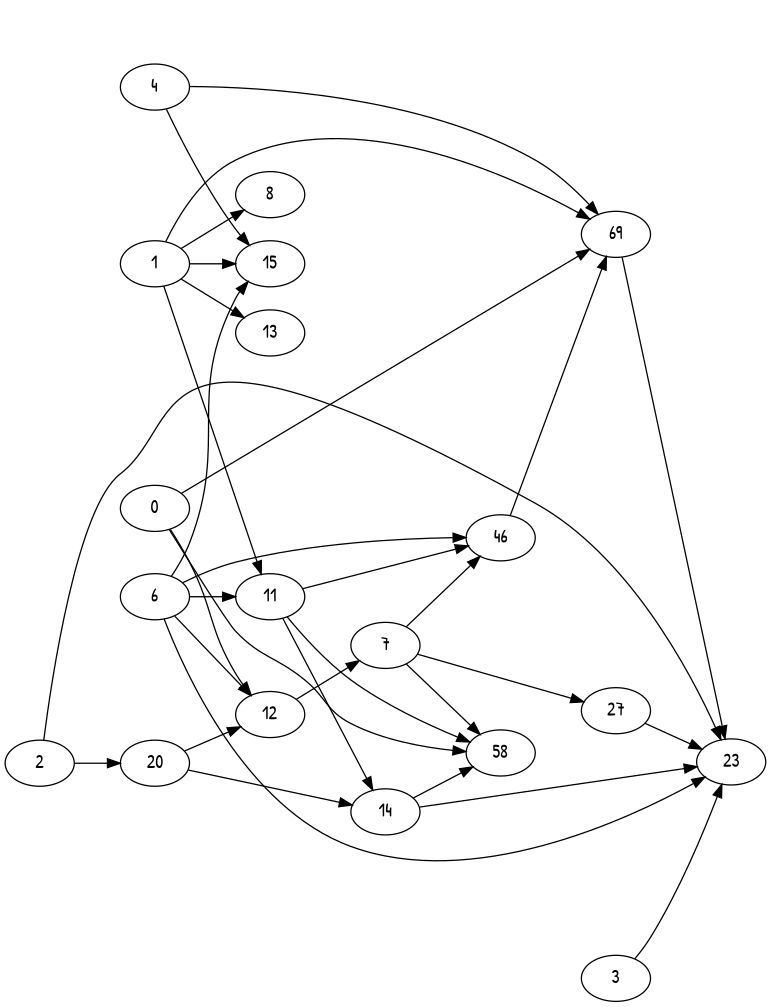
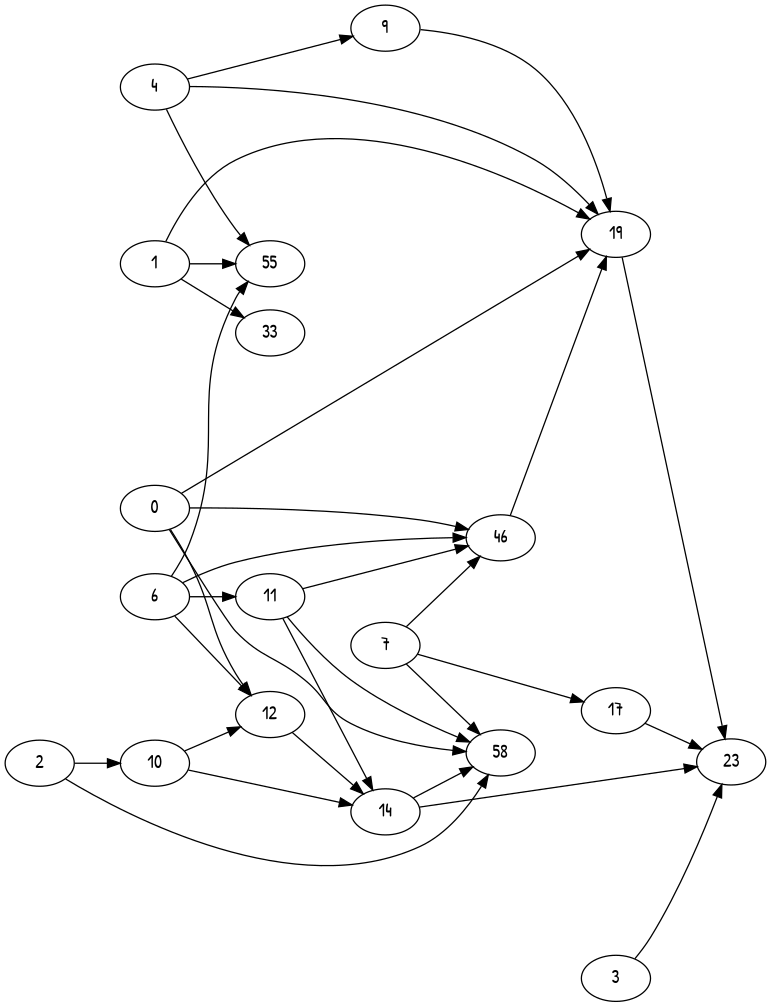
node "9": added
node "8": removed
node "69": label "69" -> "19"
node "15": label "15" -> "55"
node "13": label "13" -> "33"
edge "2" -> "23": now "2" -> "58"
edge "1" -> "11": removed
edge "0" -> "46": added
edge "12" -> "7": now "12" -> "14"
node "27": label "27" -> "17"
node "20": label "20" -> "10"
edge "6" -> "23": removed
